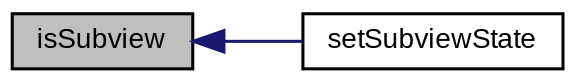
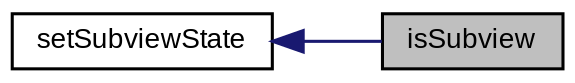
edge "setSubviewState" -> "isSubview": reversed
